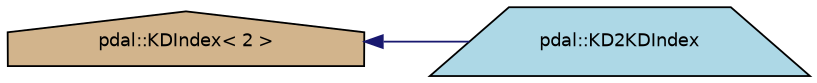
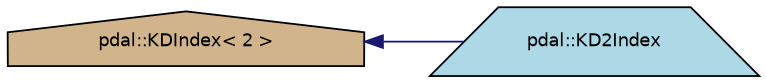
node "pdal::KD2KDIndex": label "pdal::KD2KDIndex" -> "pdal::KD2Index"
